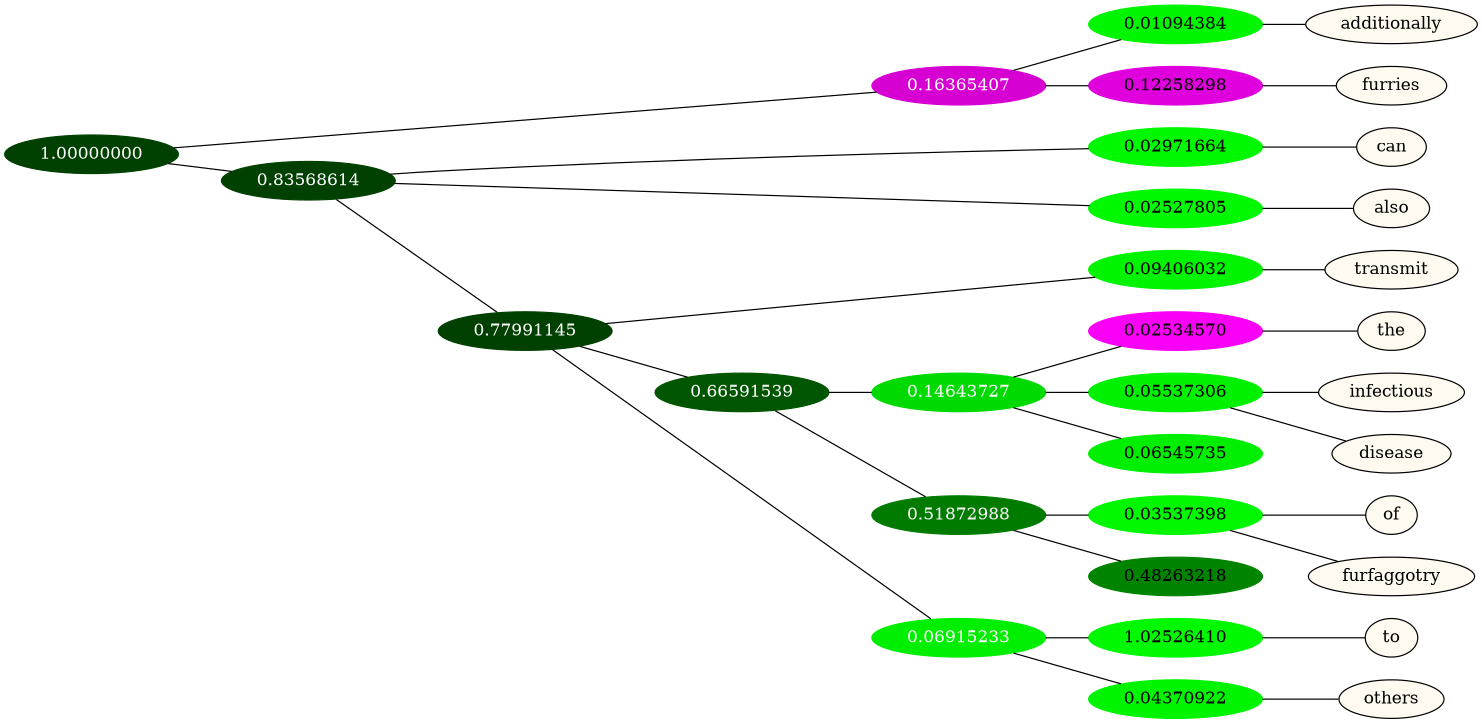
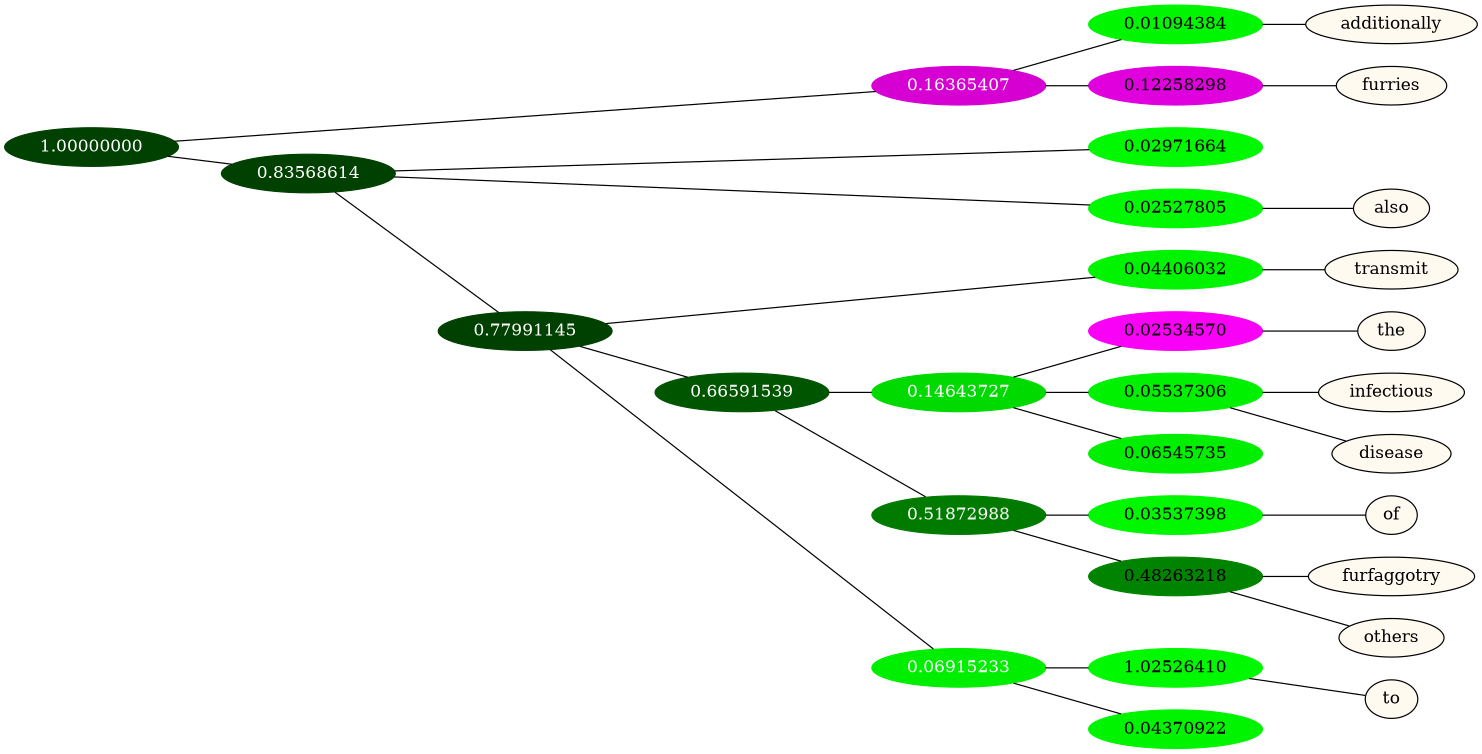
node "can": removed
node "0.09406032": label "0.09406032" -> "0.04406032"
edge "0.03537398" -- "furfaggotry": now "0.48263218" -- "furfaggotry"
edge "0.04370922" -- "others": now "0.48263218" -- "others"
